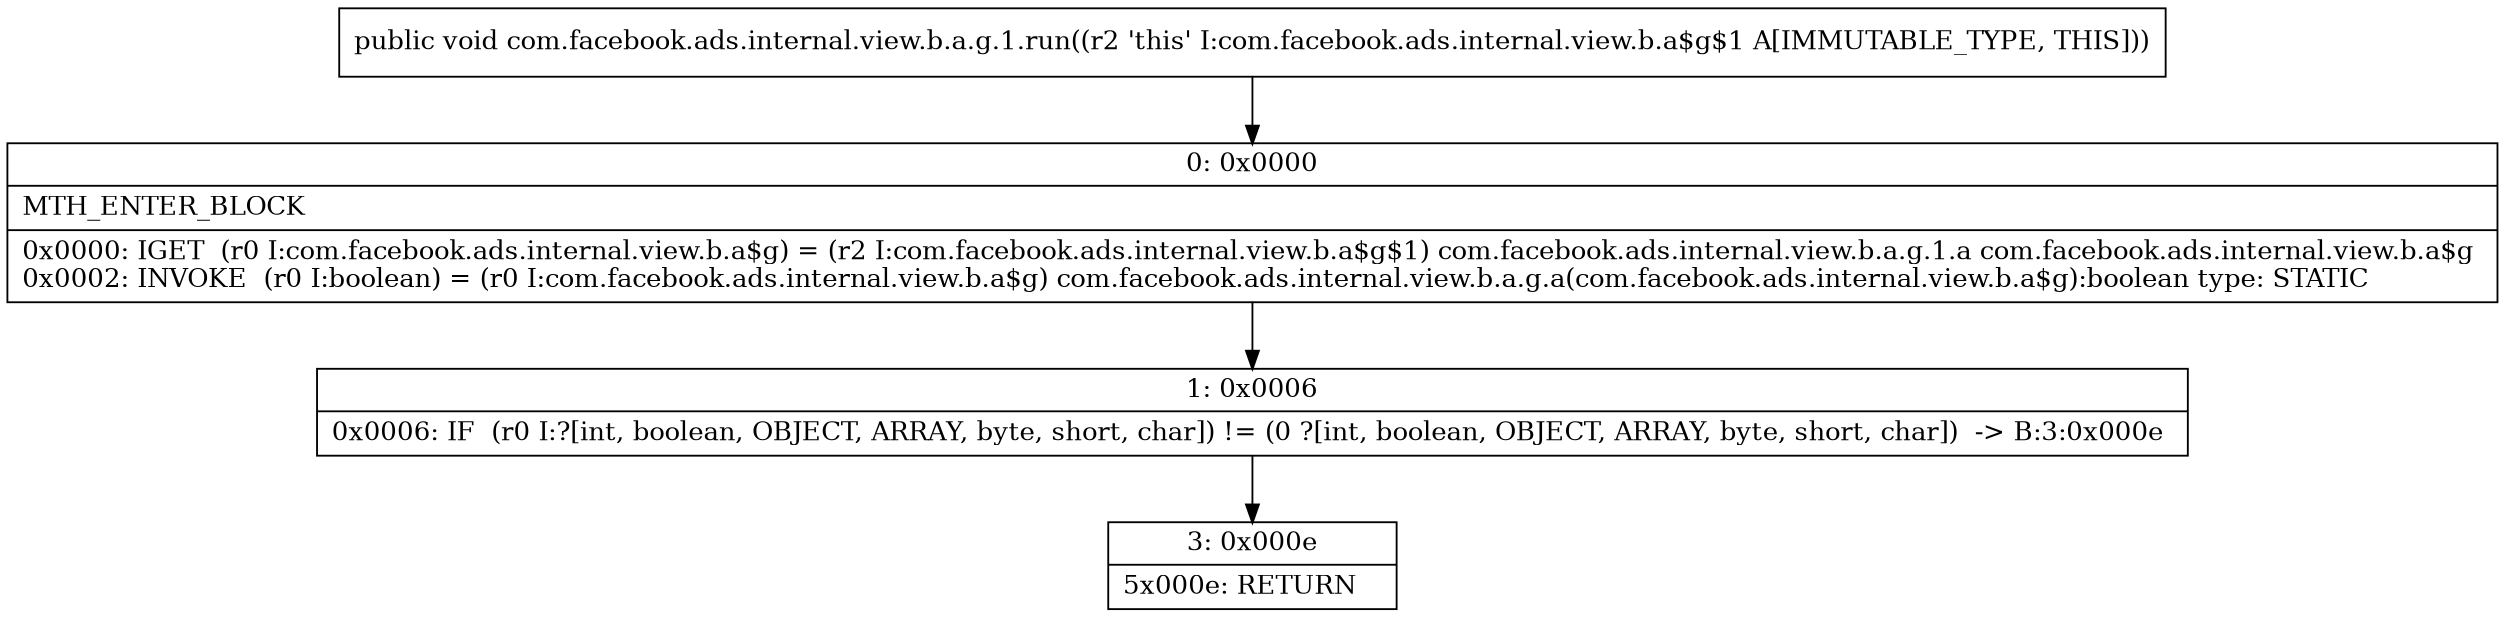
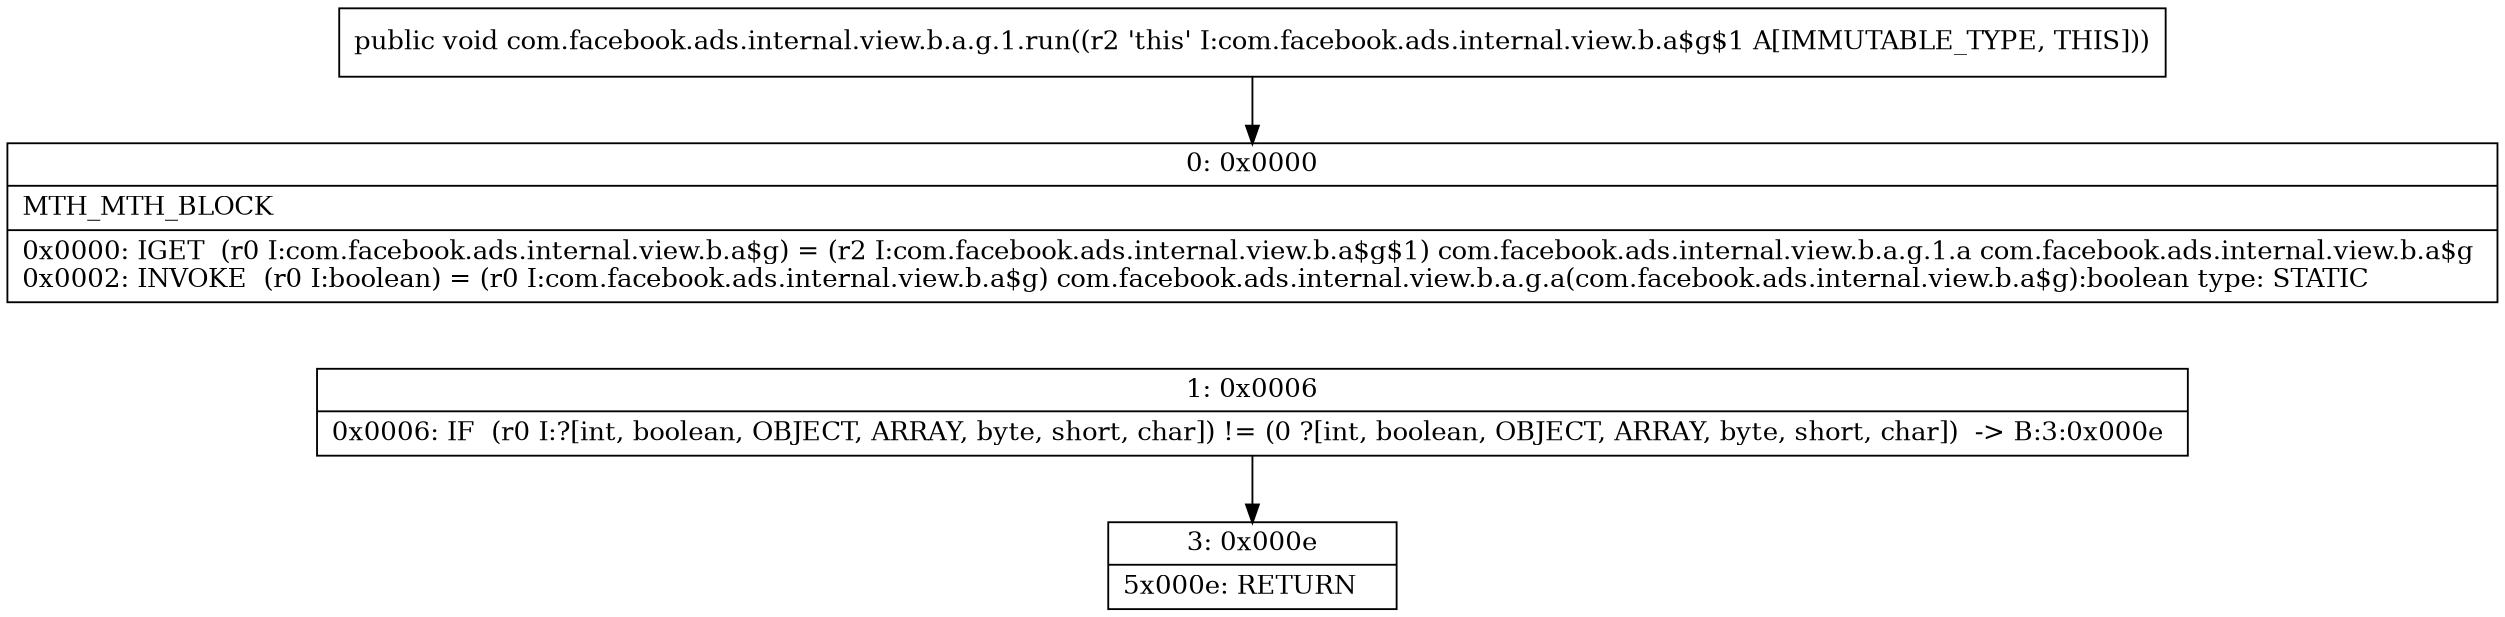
node "0: 0x0000": text "MTH_ENTER_BLOCK" -> "MTH_MTH_BLOCK"
edge "0: 0x0000" -> "1: 0x0006": removed
